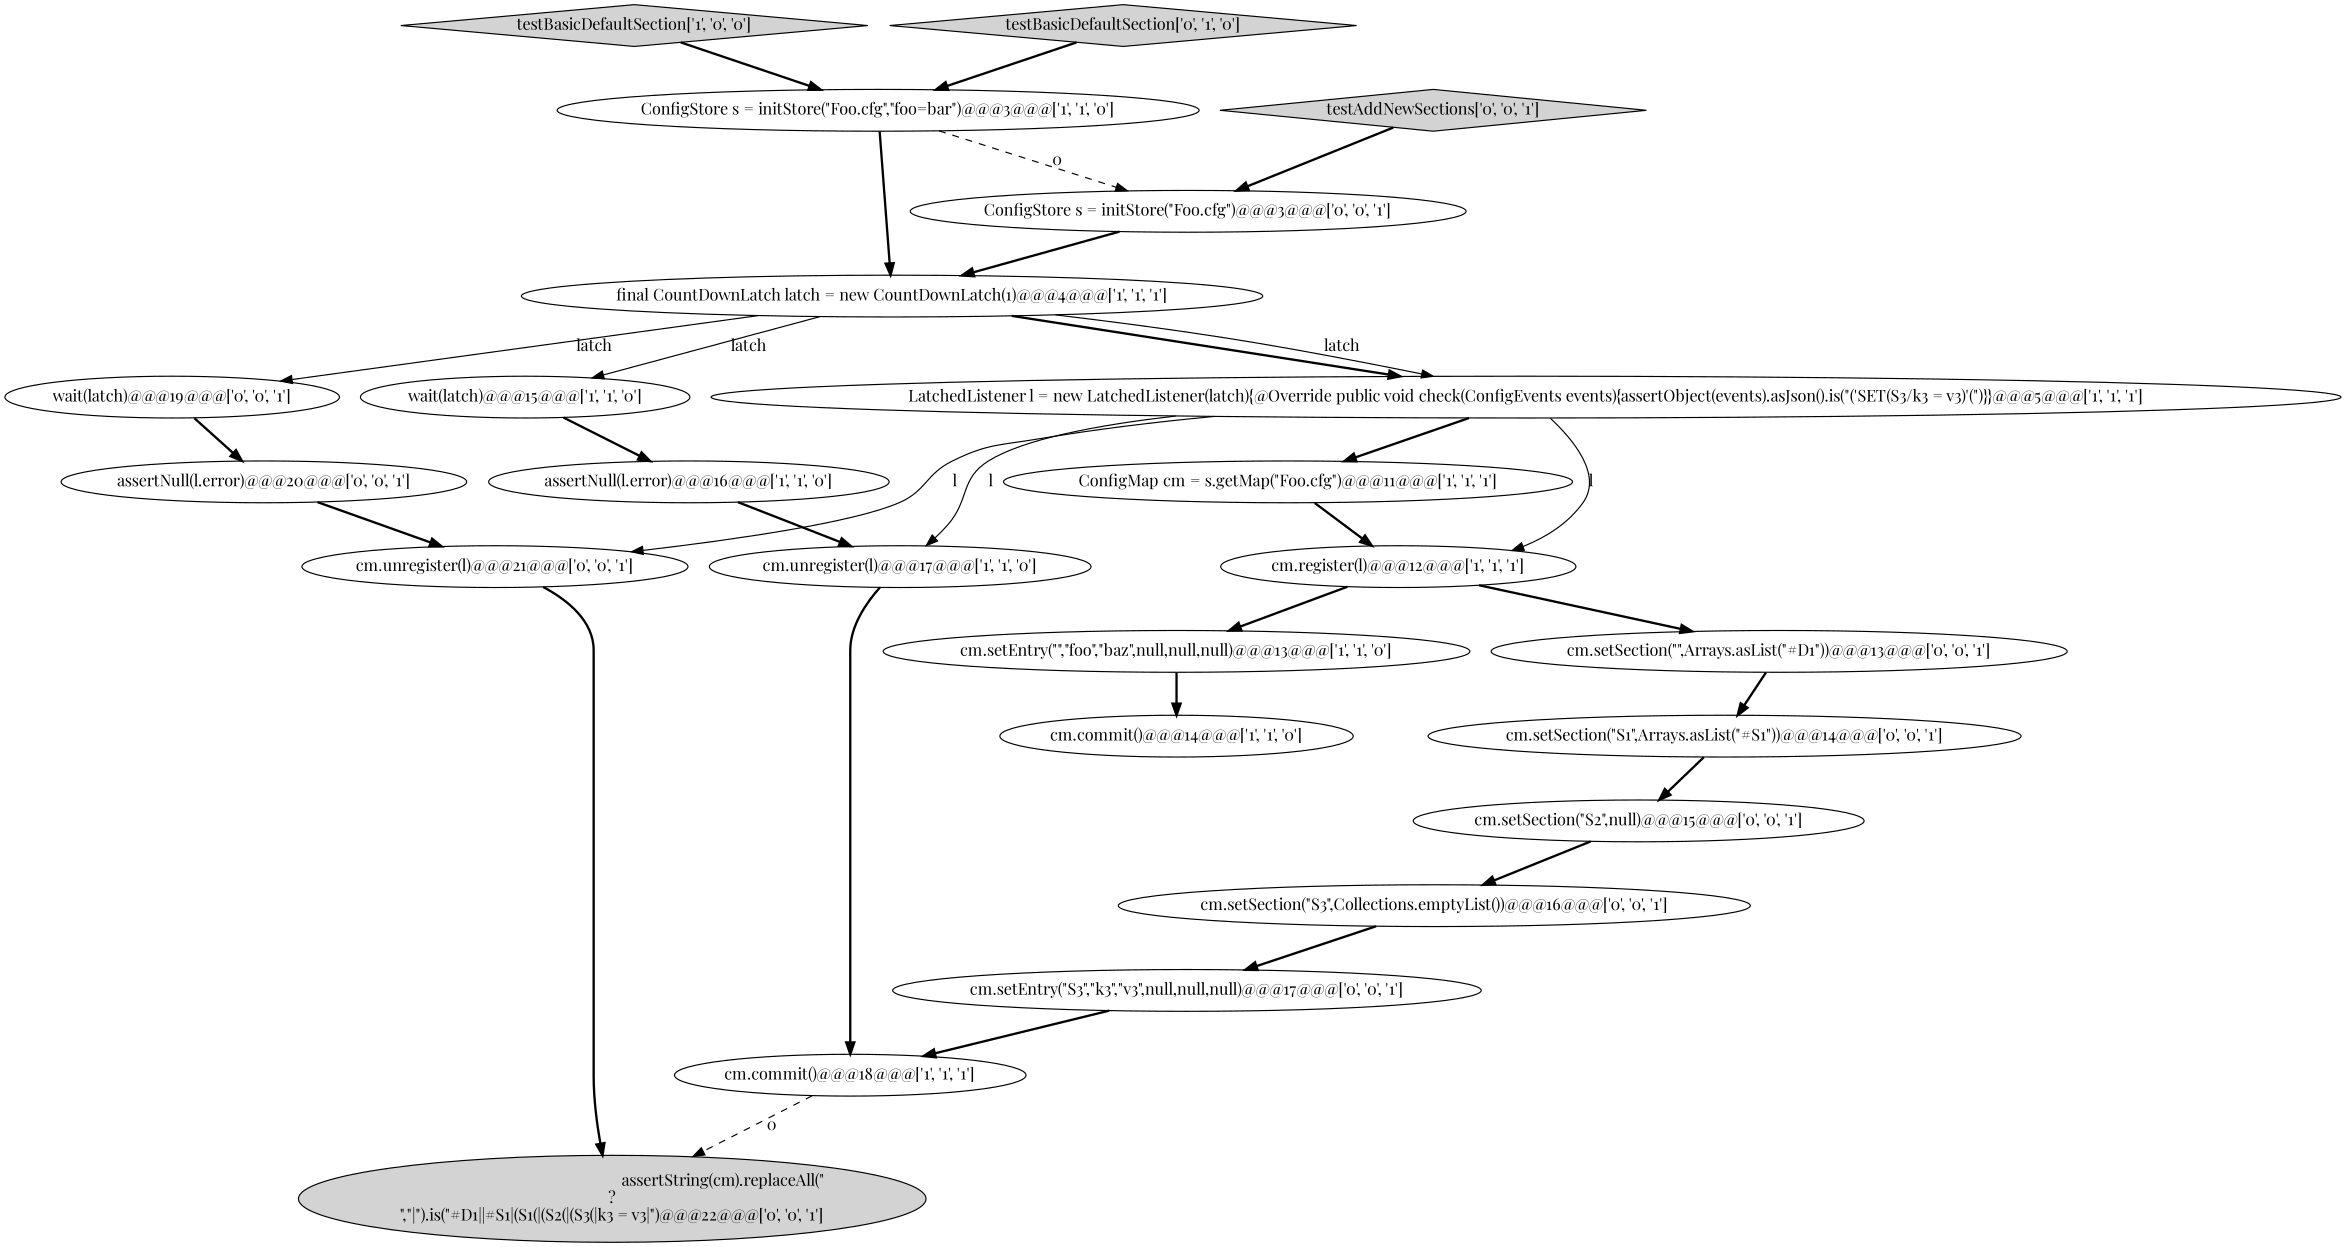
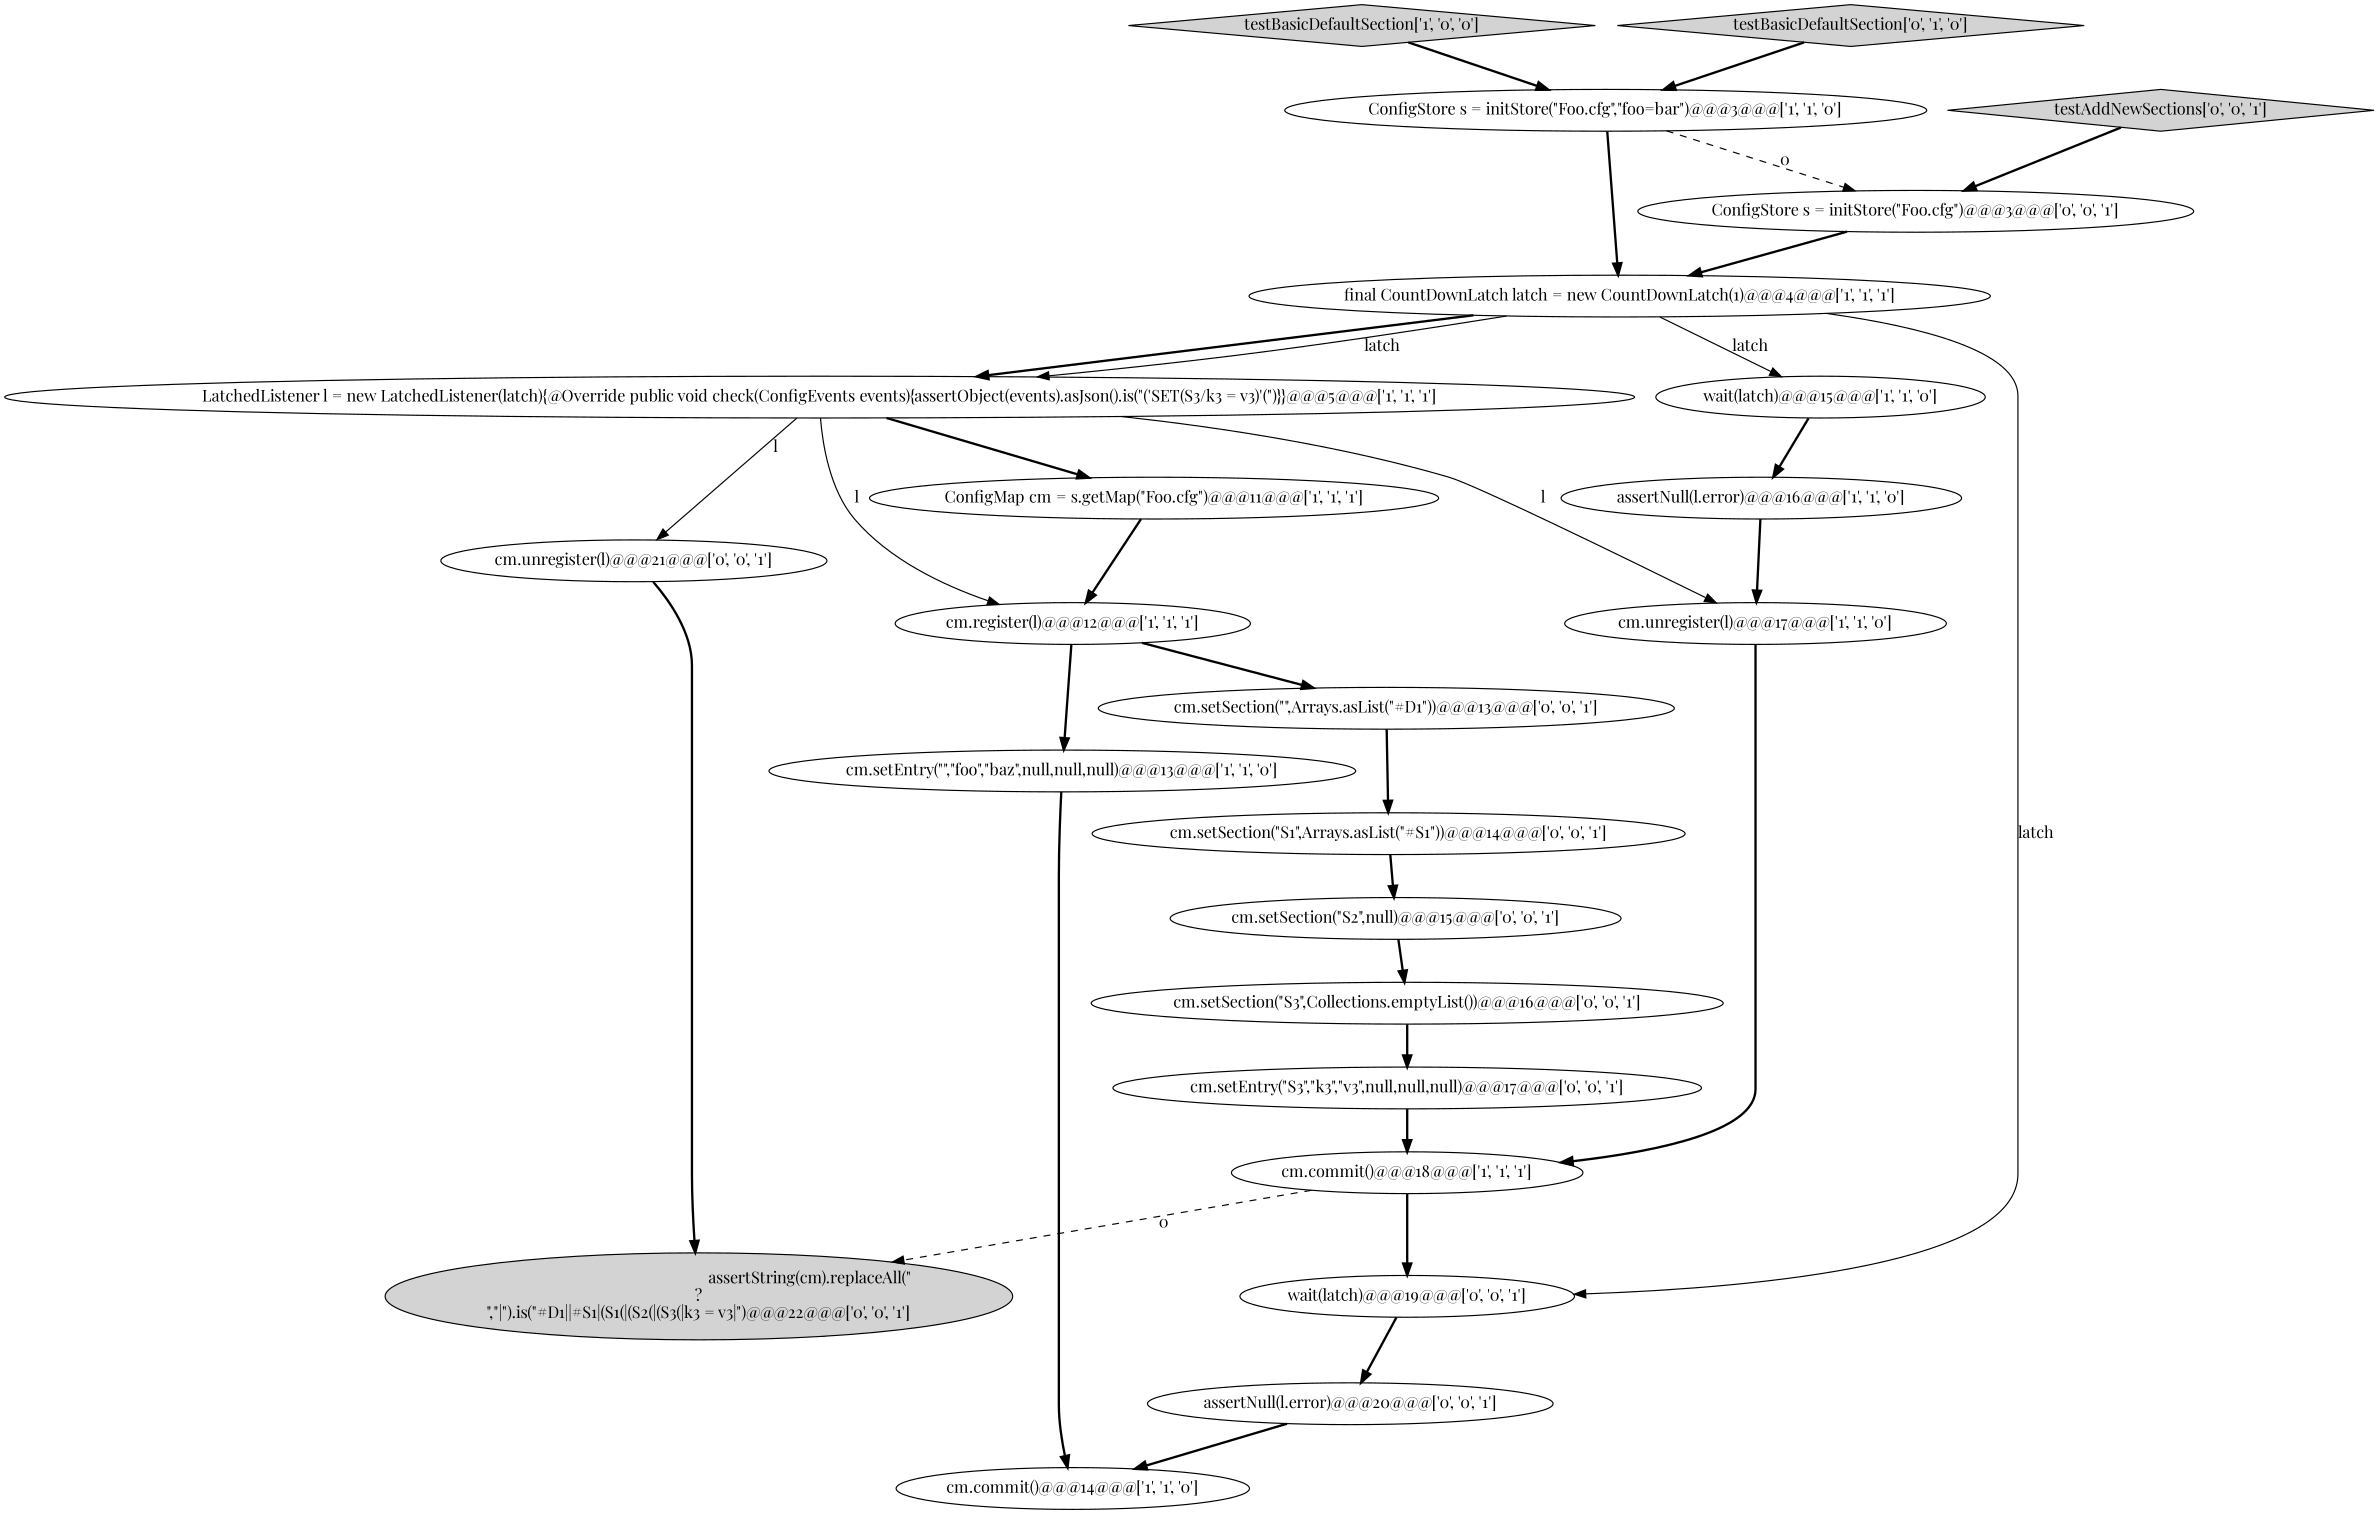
edge "assertNull(l.error)@@@20@@@['0', '0', '1']" -> "cm.unregister(l)@@@21@@@['0', '0', '1']": now "assertNull(l.error)@@@20@@@['0', '0', '1']" -> "cm.commit()@@@14@@@['1', '1', '0']"
edge "cm.commit()@@@18@@@['1', '1', '1']" -> "wait(latch)@@@19@@@['0', '0', '1']": added
